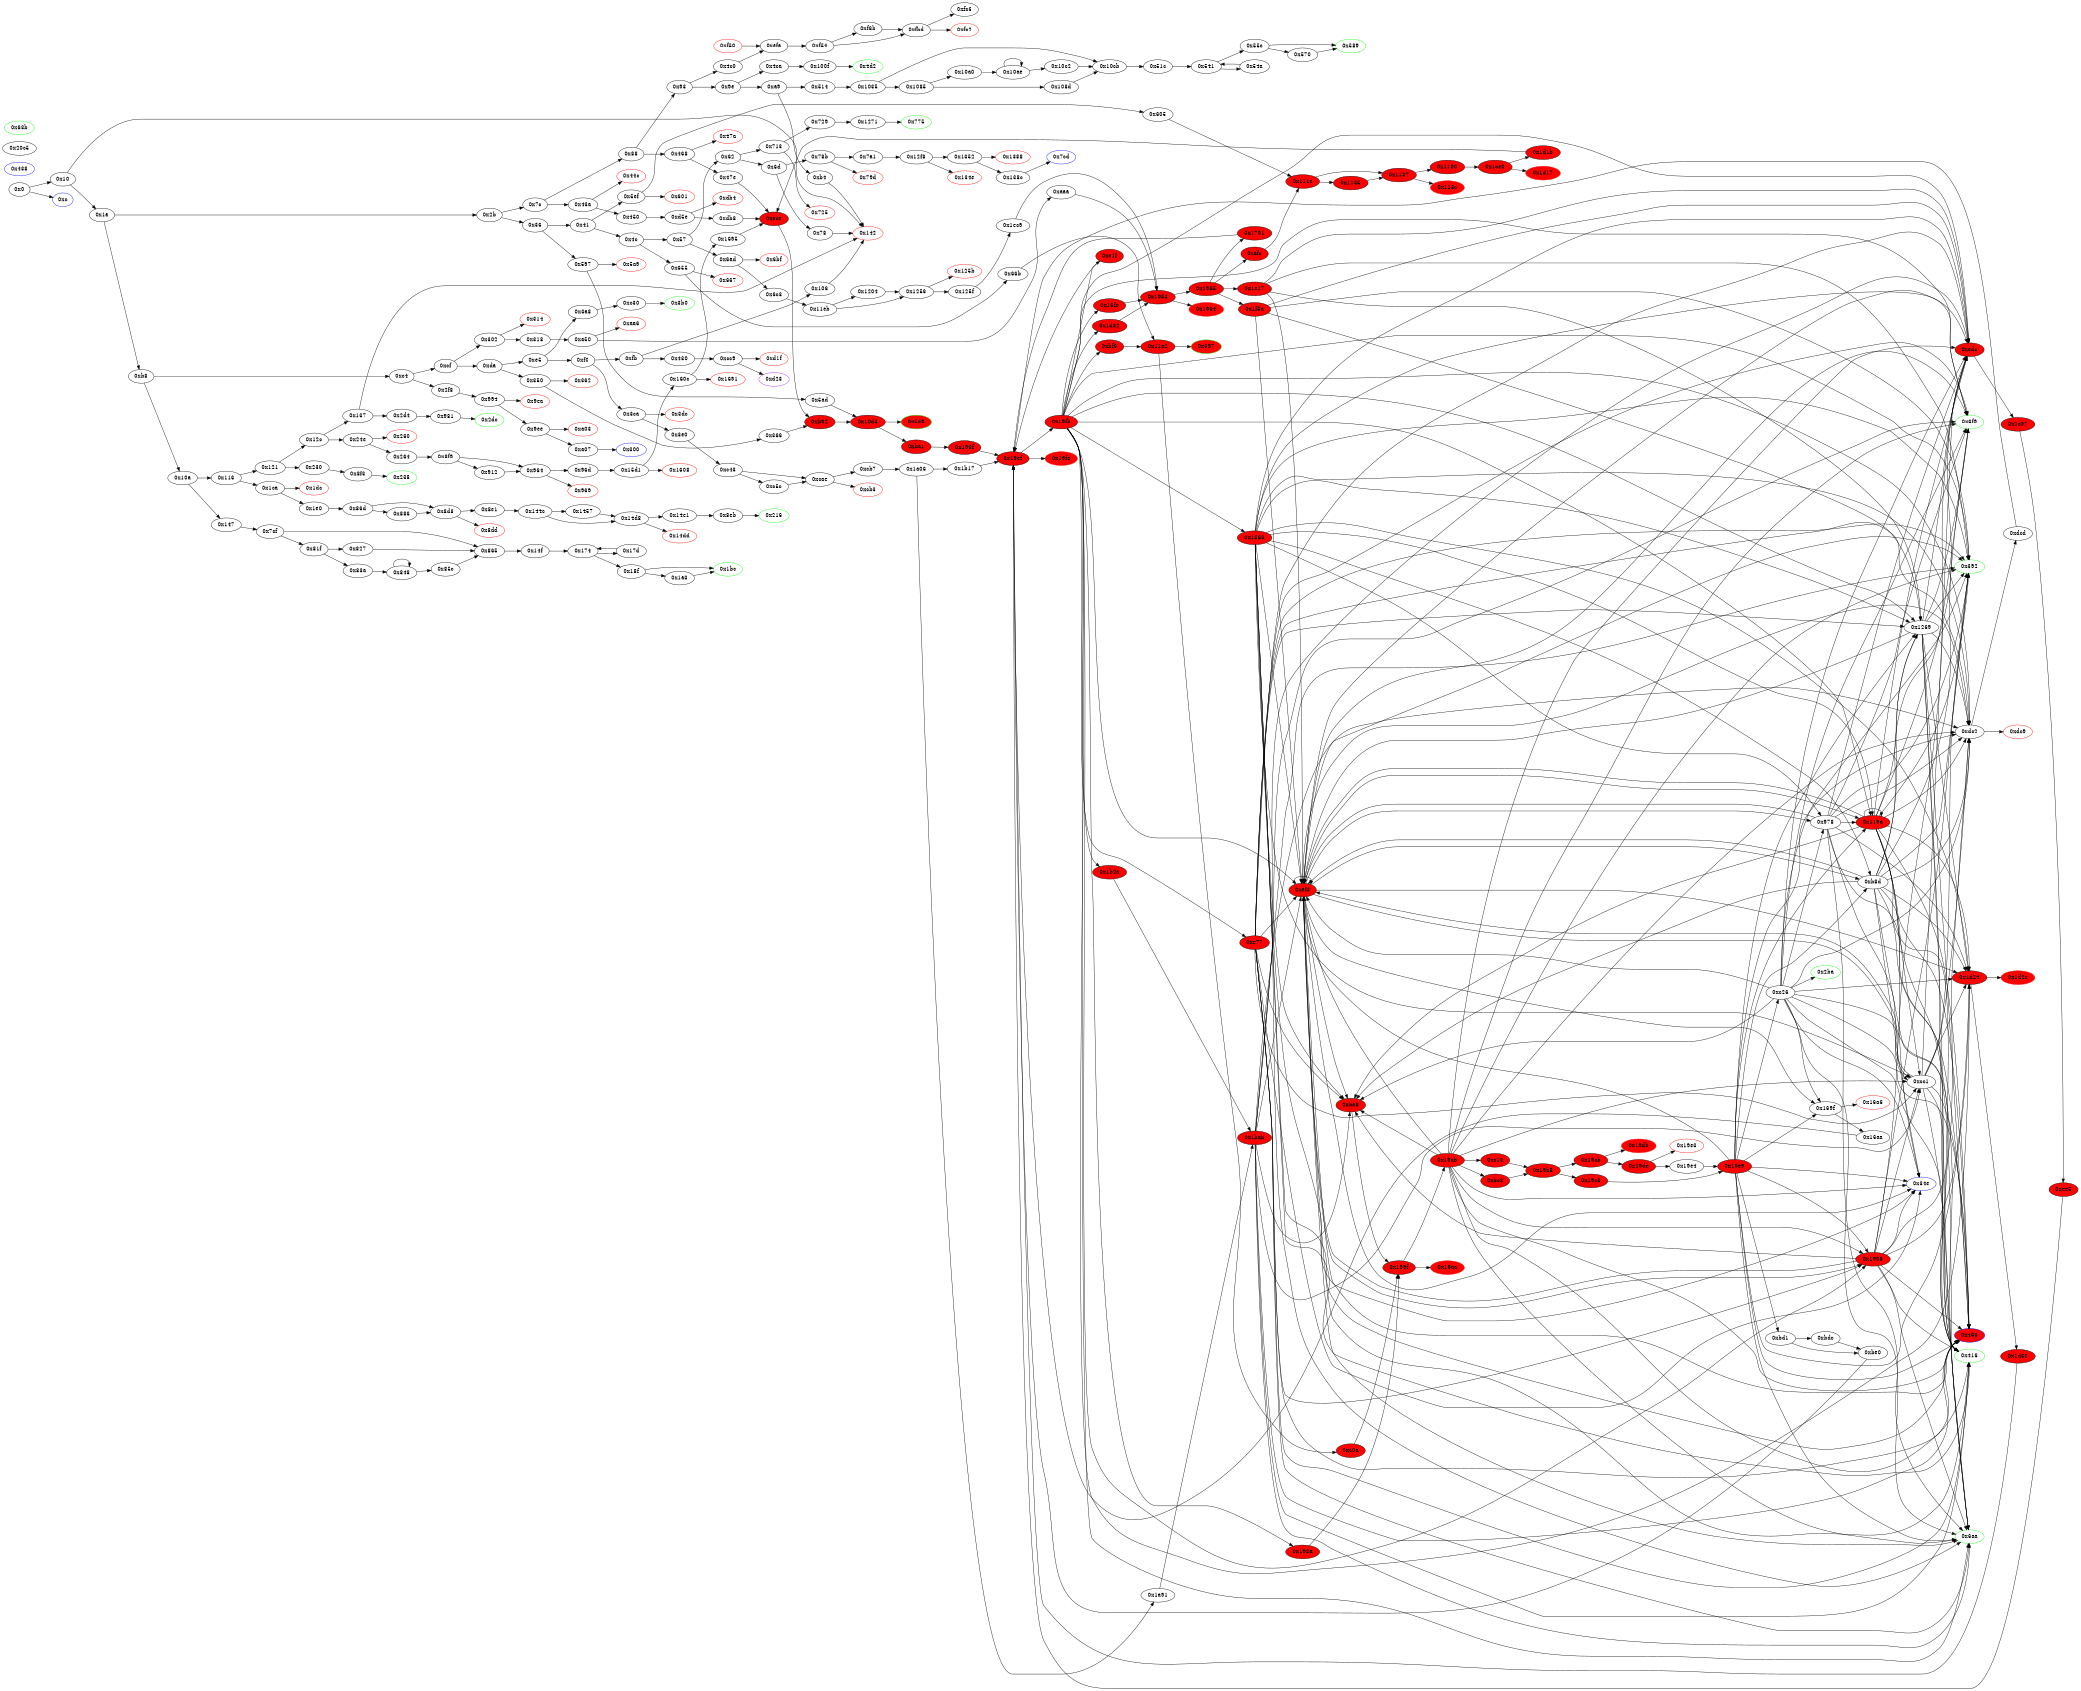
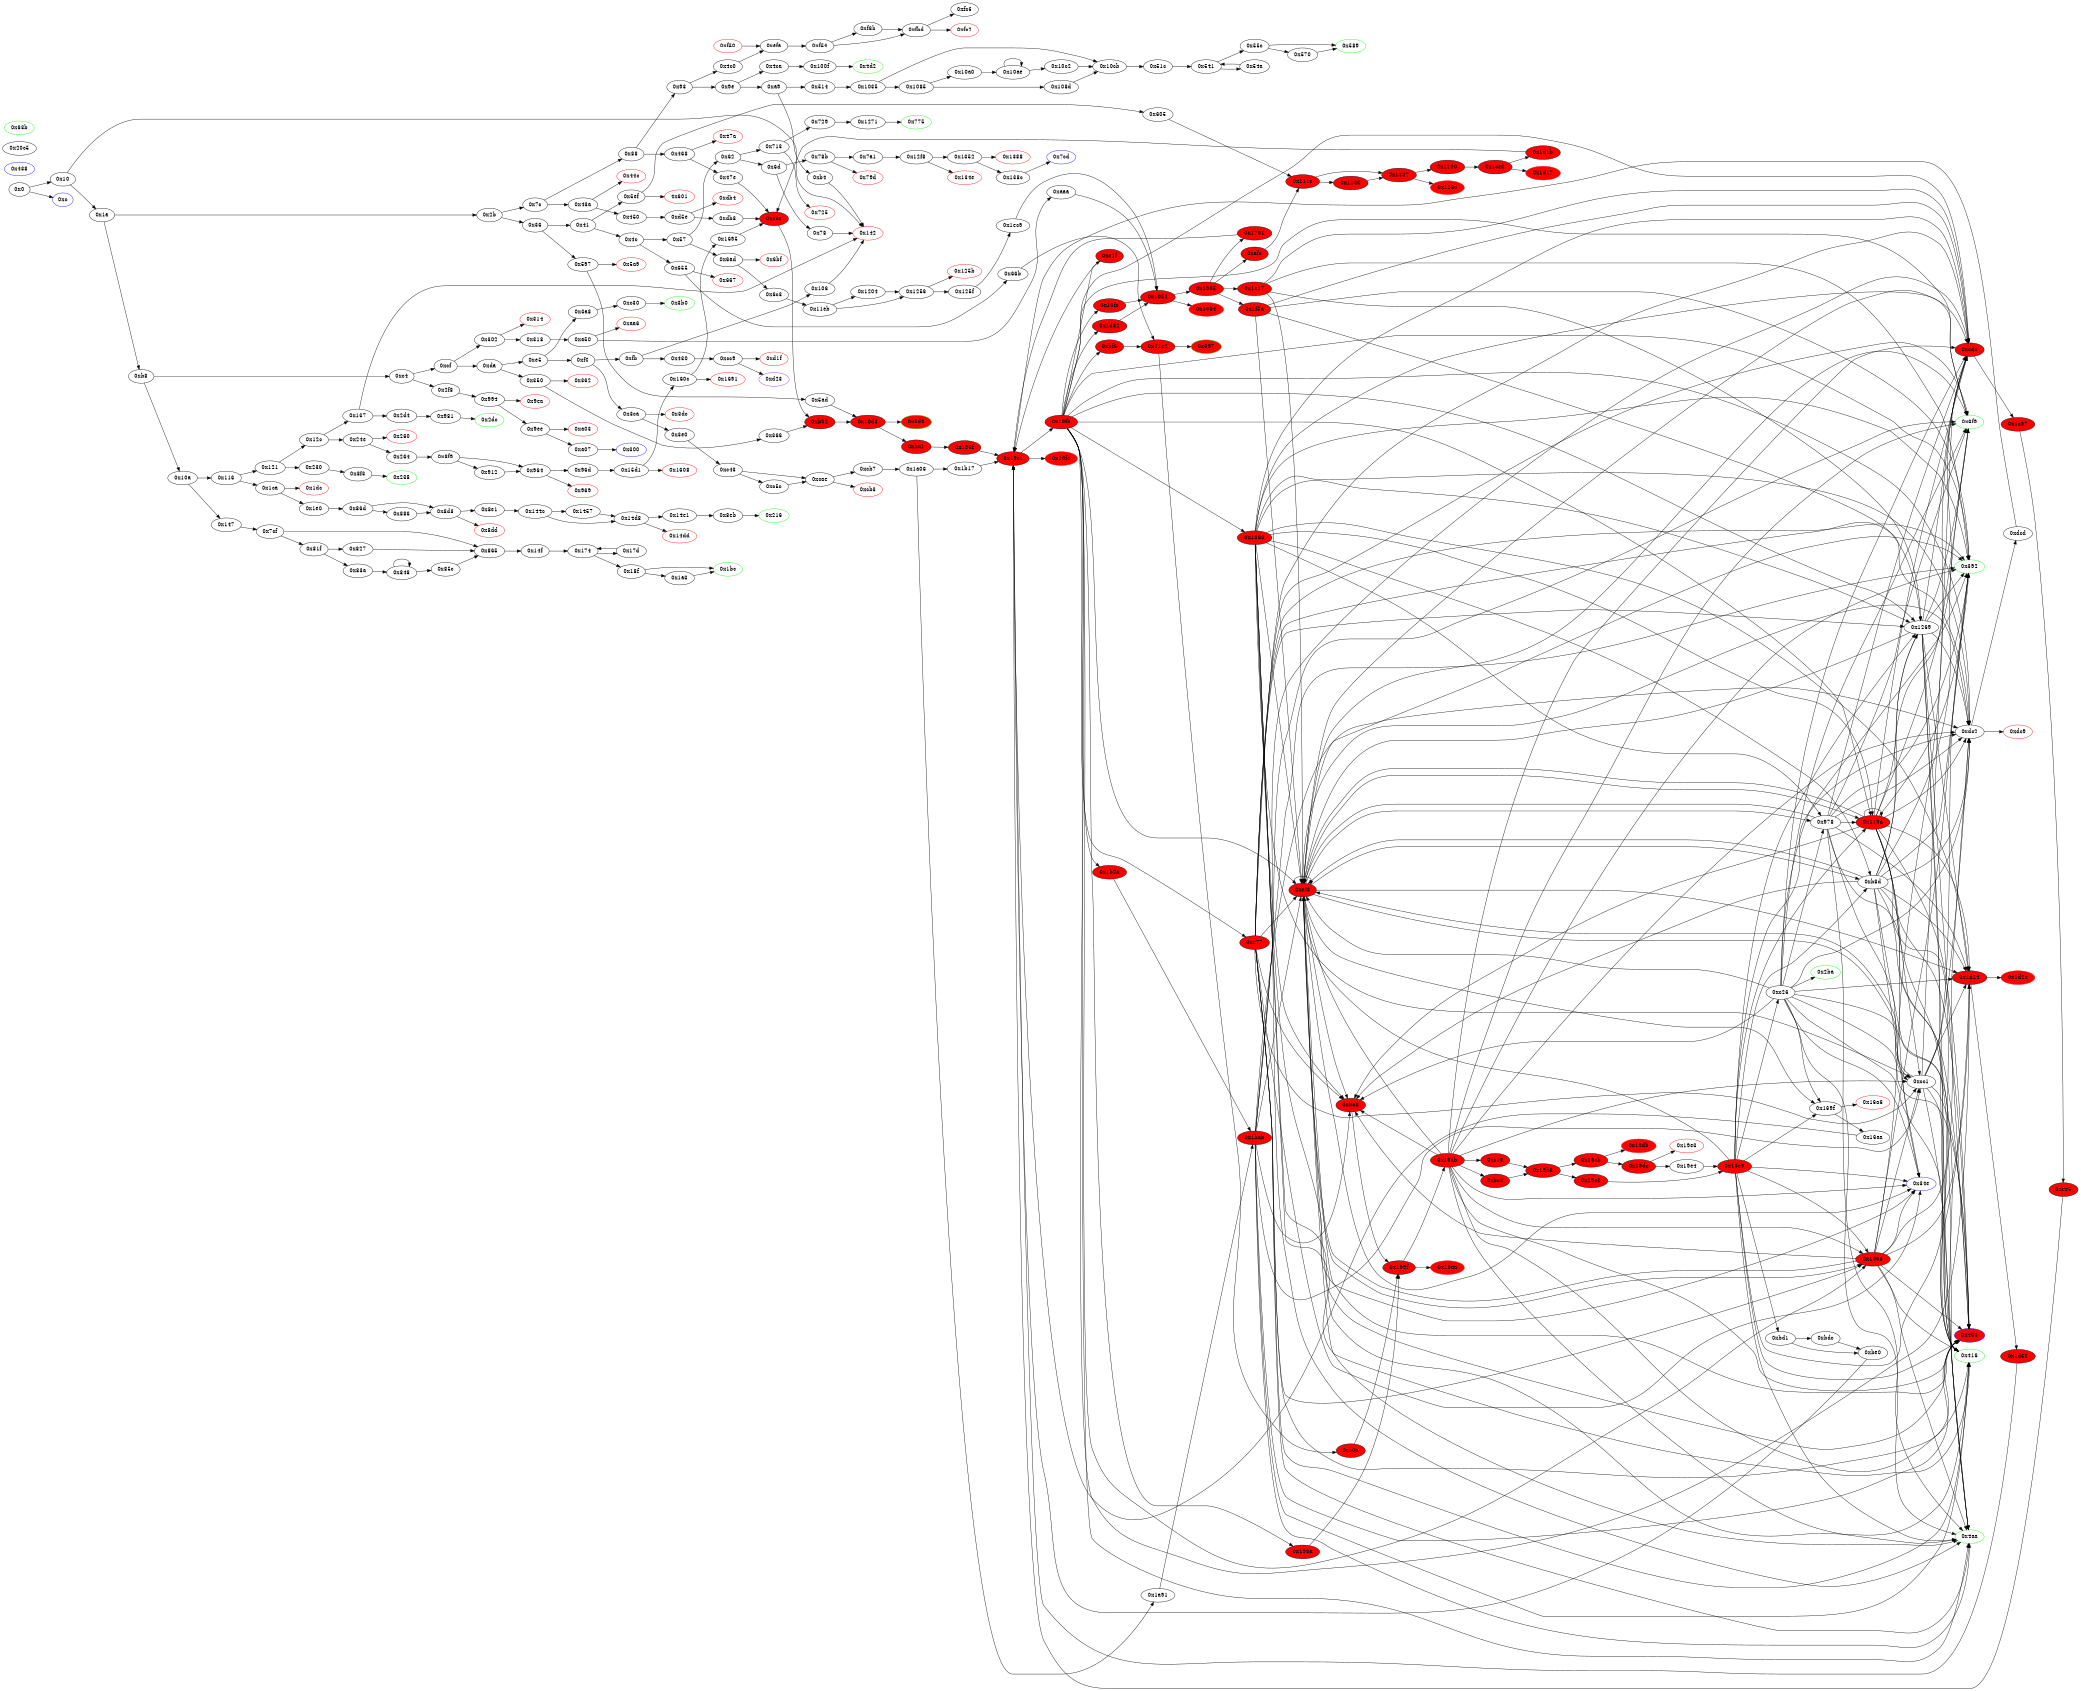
node "0x601": label "0x601" -> "4x601"
node "0x6aa": label "0x6aa" -> "0x4aa"
